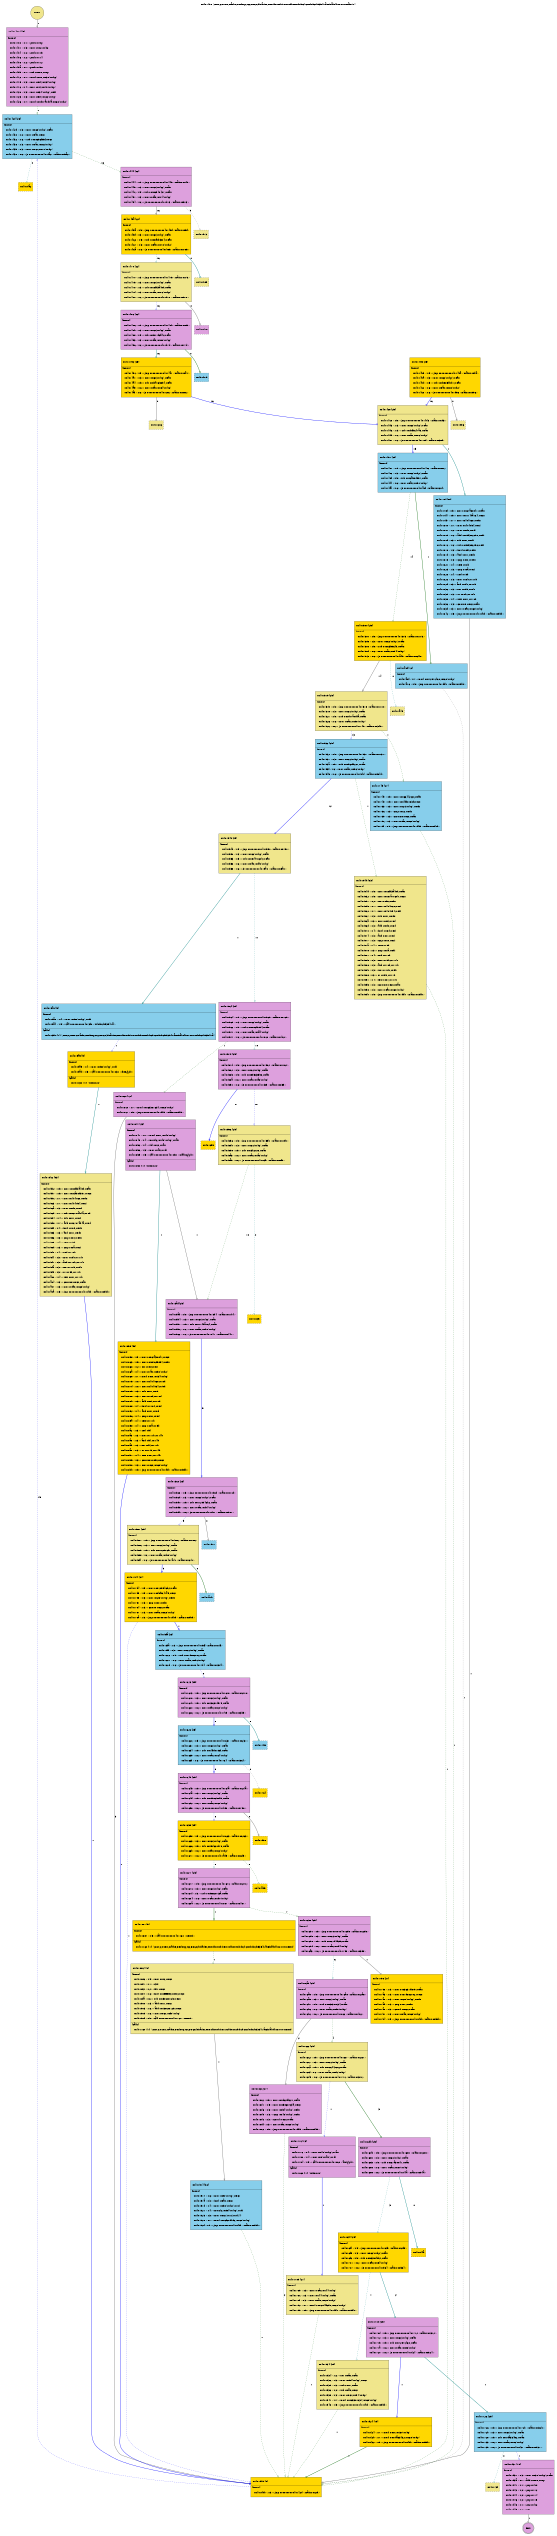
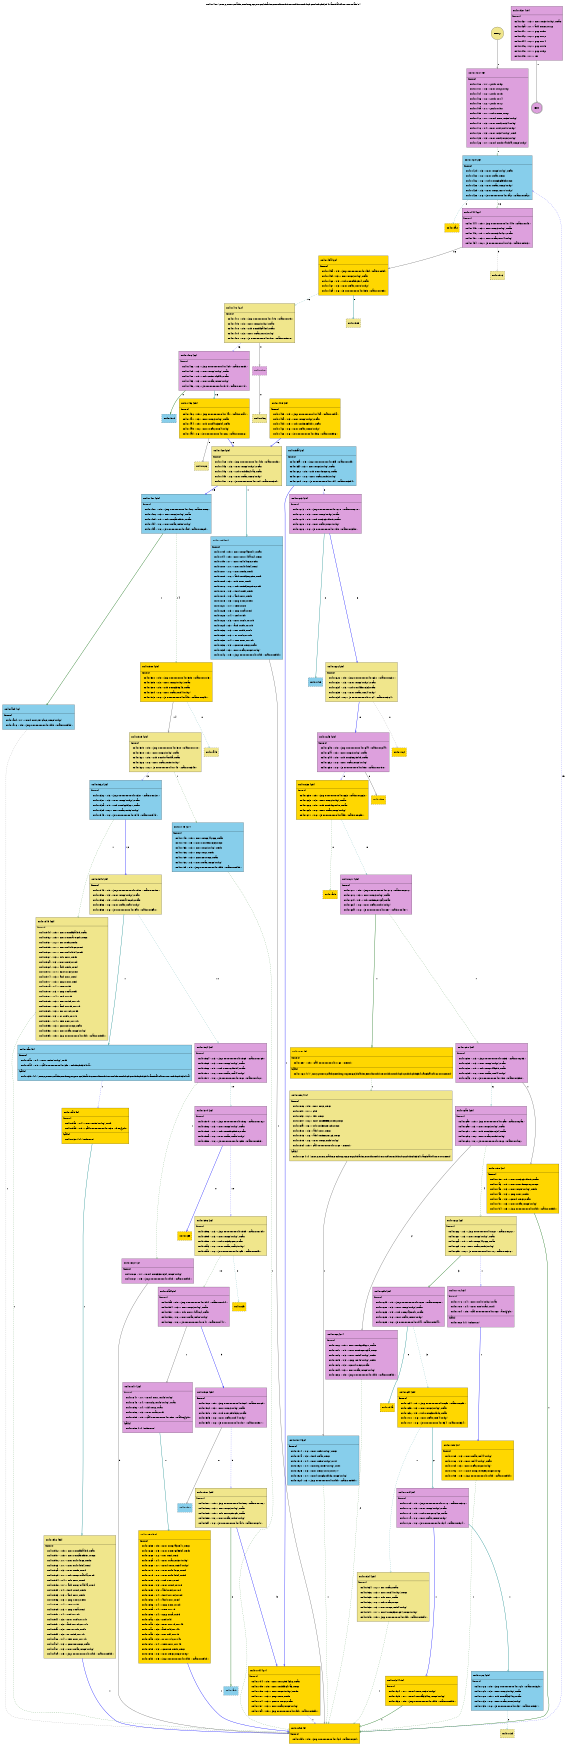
node "Users": label "Users" -> "Entry"
edge "0x4014b5 [25]" -> "0x401d96": now "0x401d78" -> "0x401d96"
edge "0x401847 [23]" -> "0x4015af [25]": reversed
edge "0x40179e [27]" -> "0x401dbb [5]": added, label "1"
edge "0x4017d4 [27]" -> "0x4015fa [25]": reversed
node "0x40162c [25]": fillcolor skyblue -> khaki
node "0x401789 [21]": fillcolor khaki -> gold
edge "0x401726 [25]" -> "0x401d37 [19]": removed, label "1"
